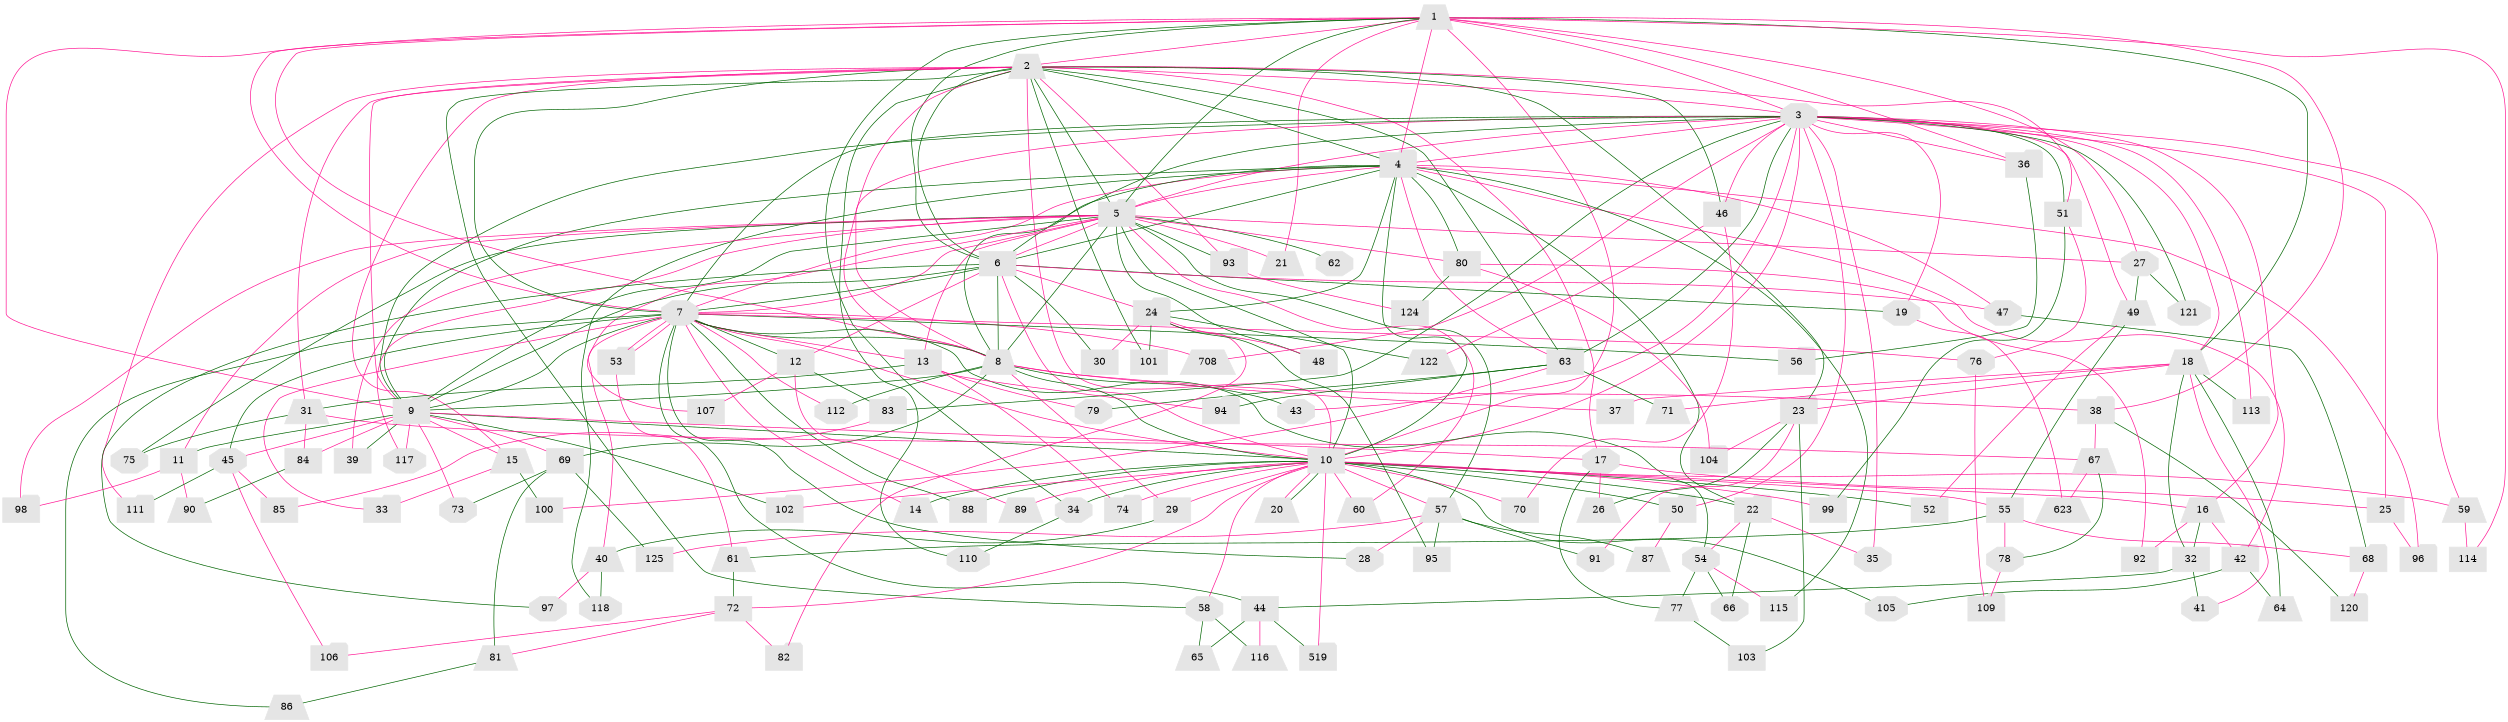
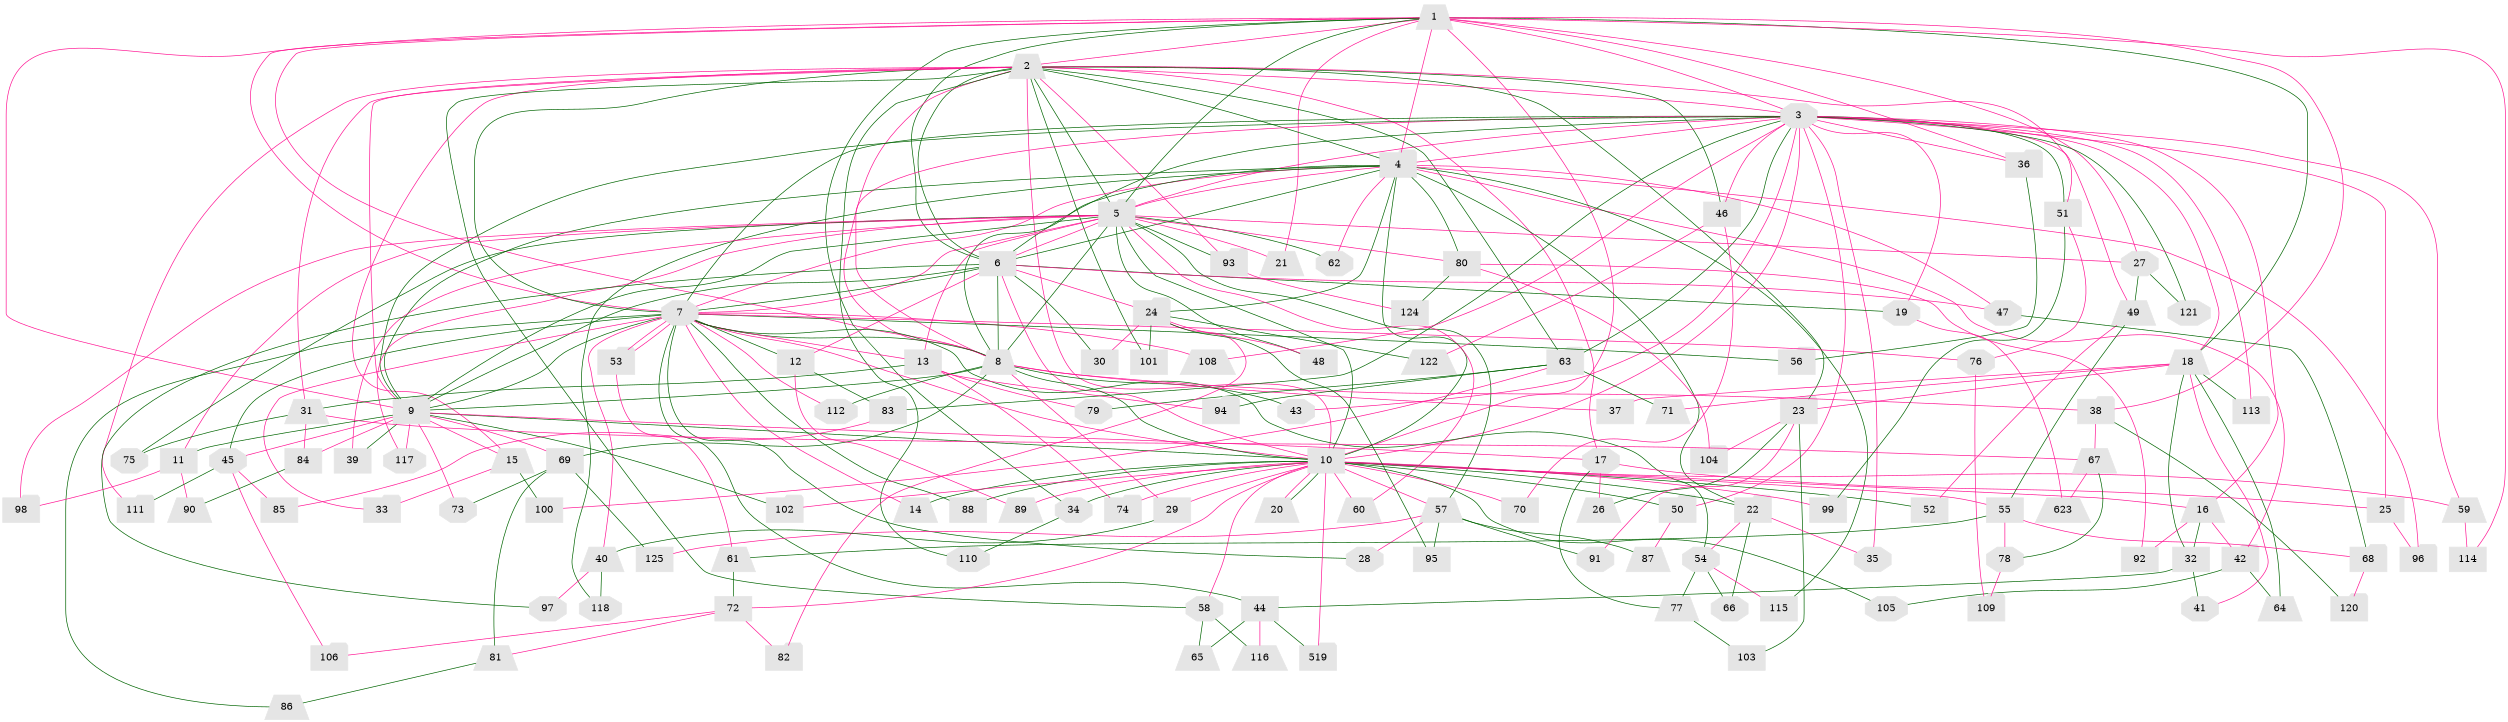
edge "4" -- "63": now "4" -- "62"
node "708": label "708" -> "108"
node "107": removed
